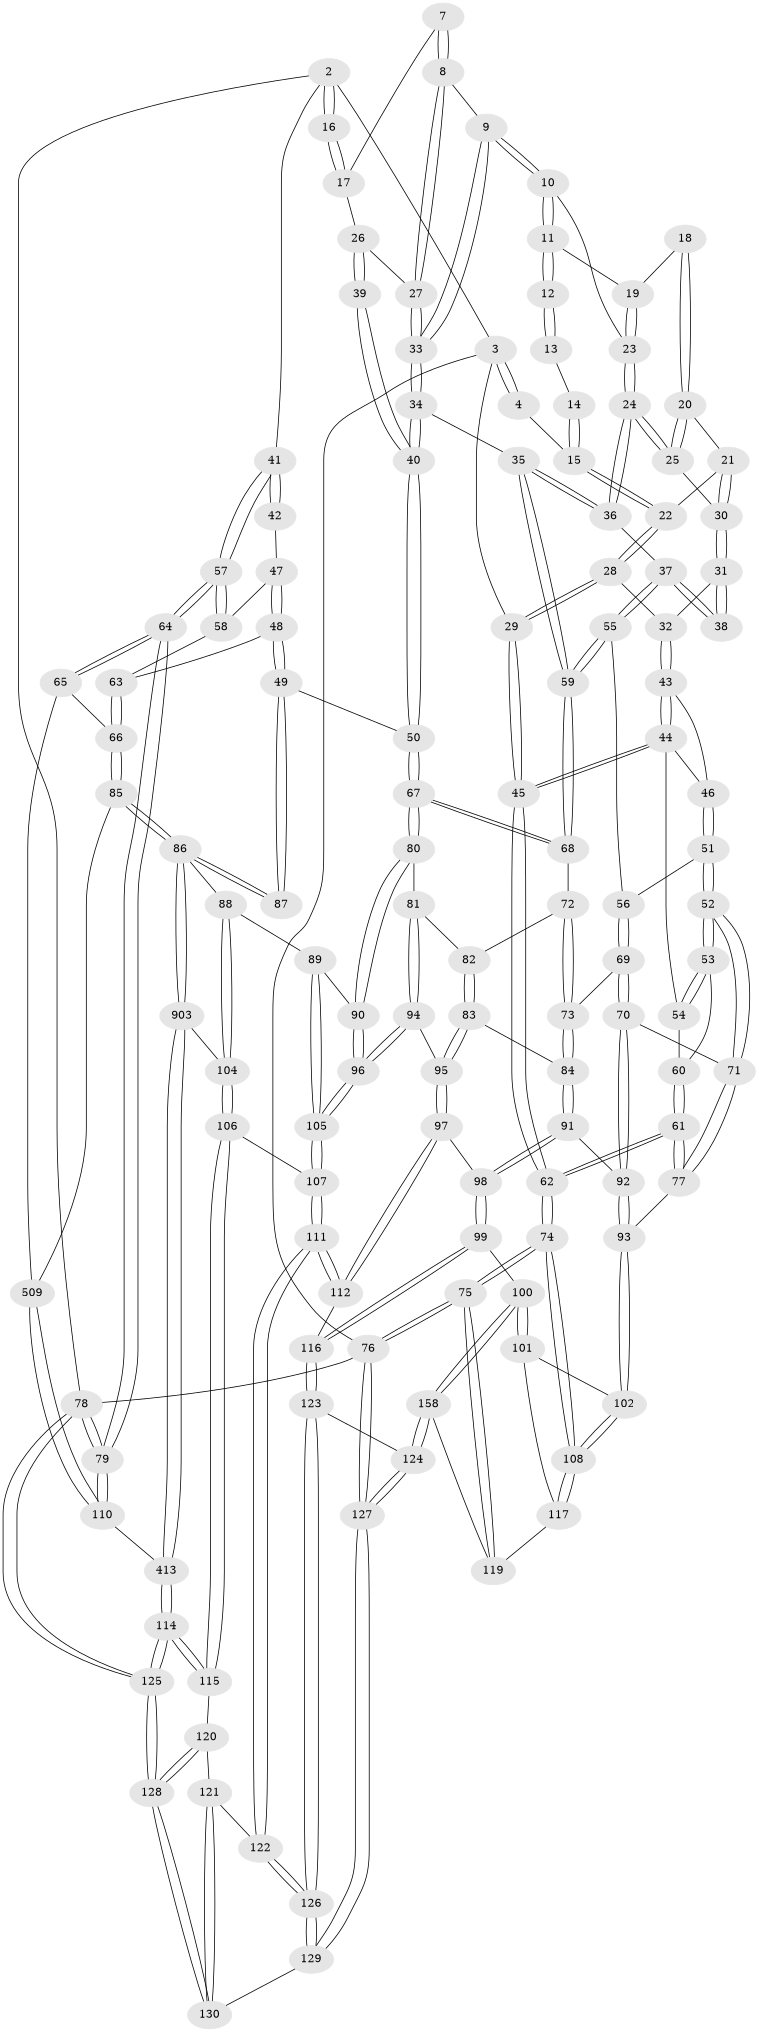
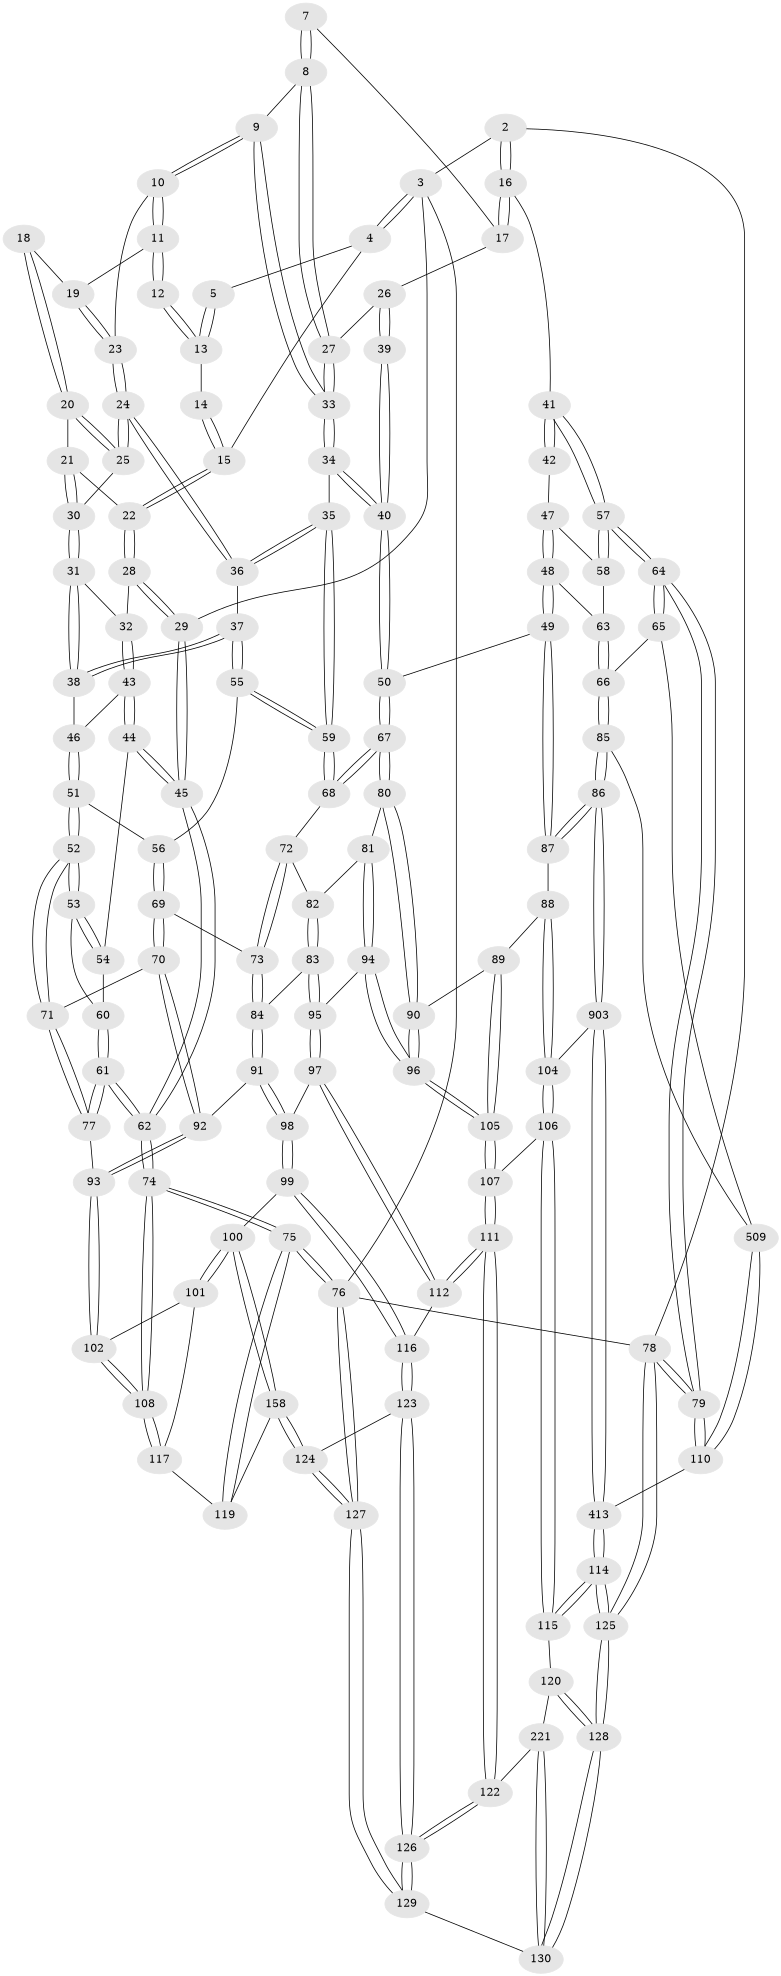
edge "2" -- "41": now "16" -- "41"
node "5": added
edge "44" -- "46": now "38" -- "46"
edge "86" -- "88": now "87" -- "88"
node "121": label "121" -> "221"
